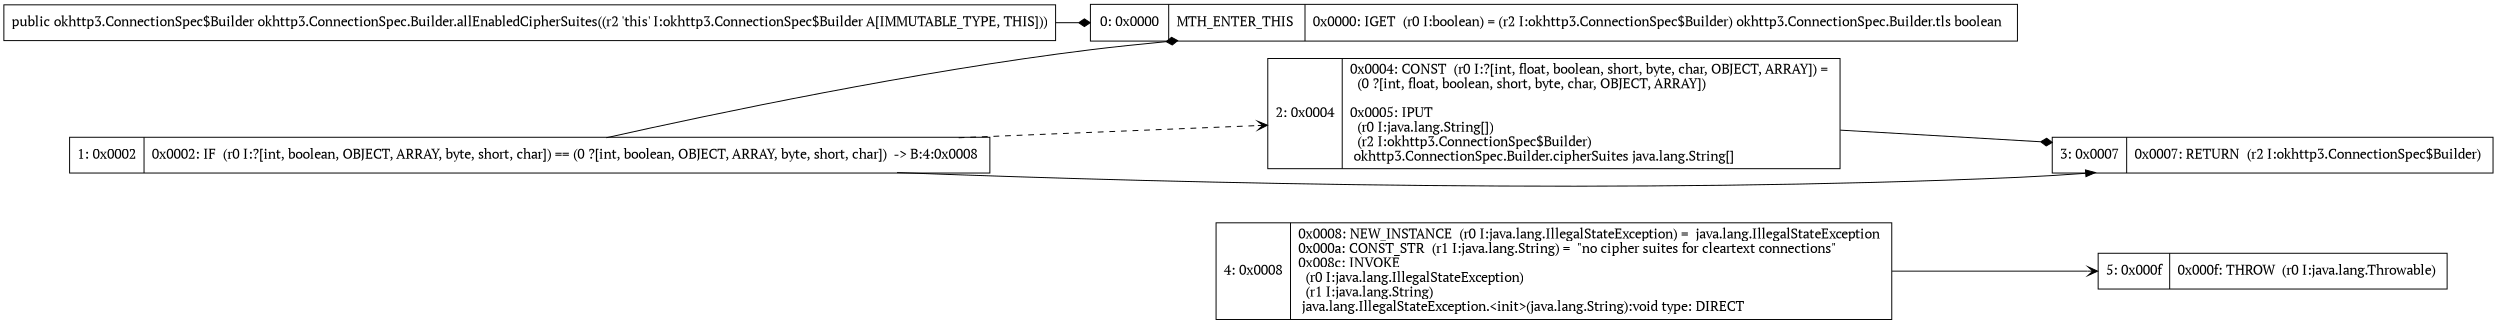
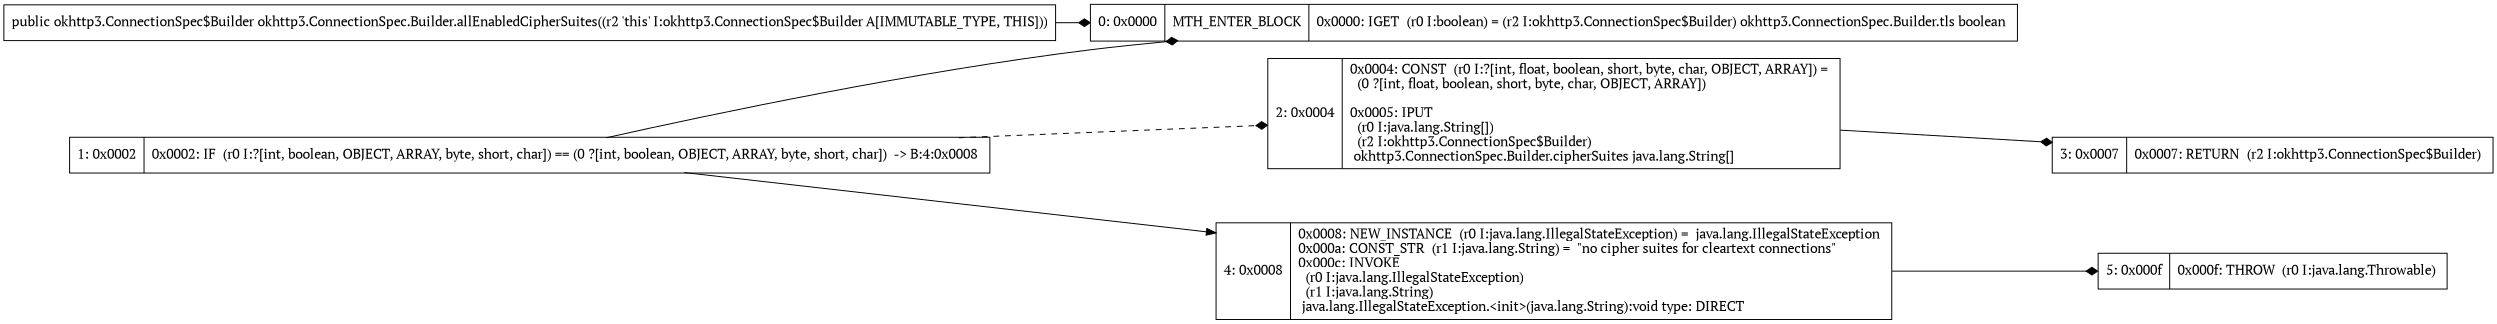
node "0: 0x0000": text "MTH_ENTER_THIS" -> "MTH_ENTER_BLOCK"
edge "1: 0x0002" -> "2: 0x0004": arrowhead vee -> diamond
edge "1: 0x0002" -> "3: 0x0007": now "1: 0x0002" -> "4: 0x0008"
node "4: 0x0008": text "0x008c: INVOKE" -> "0x000c: INVOKE"
edge "4: 0x0008" -> "5: 0x000f": arrowhead vee -> diamond
